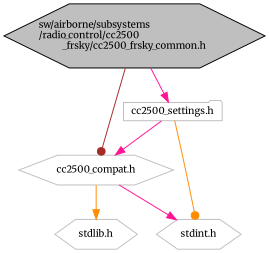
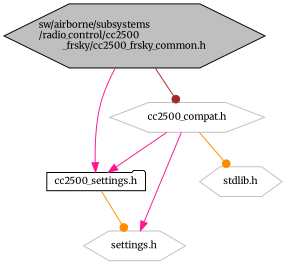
node "cc2500_settings.h": color grey75 -> black
edge "cc2500_settings.h" -> "cc2500_compat.h": reversed
edge "cc2500_compat.h" -> "stdlib.h": arrowhead normal -> dot
node "stdint.h": label "stdint.h" -> "settings.h"
